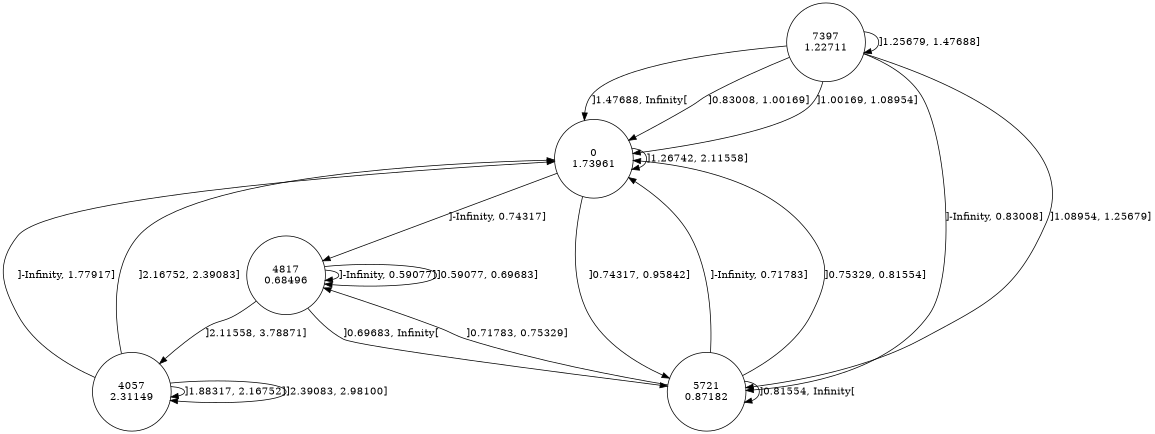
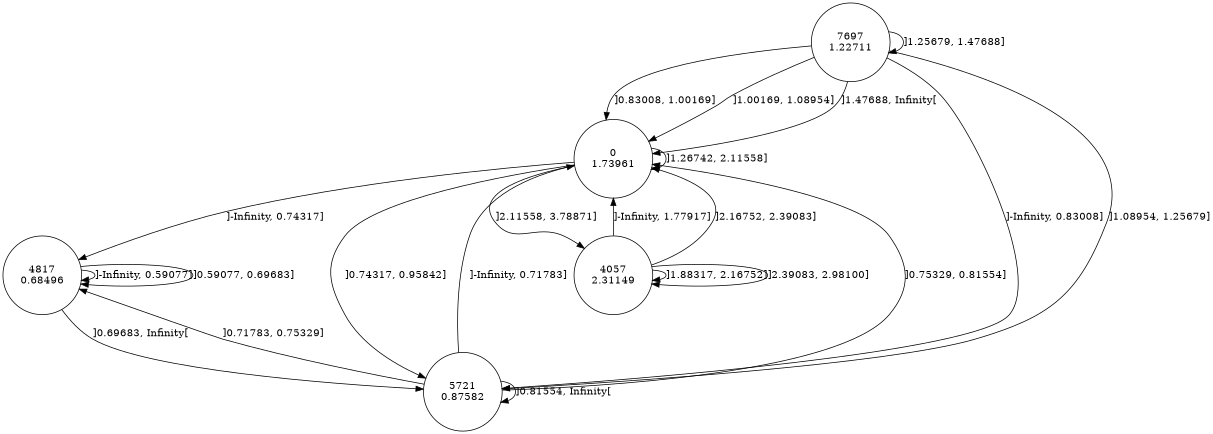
node "7397 1.22711": label "7397 1.22711" -> "7697 1.22711"
edge "4817 0.68496" -> "4057 2.31149": now "0 1.73961" -> "4057 2.31149"
node "5721 0.87182": label "5721 0.87182" -> "5721 0.87582"
